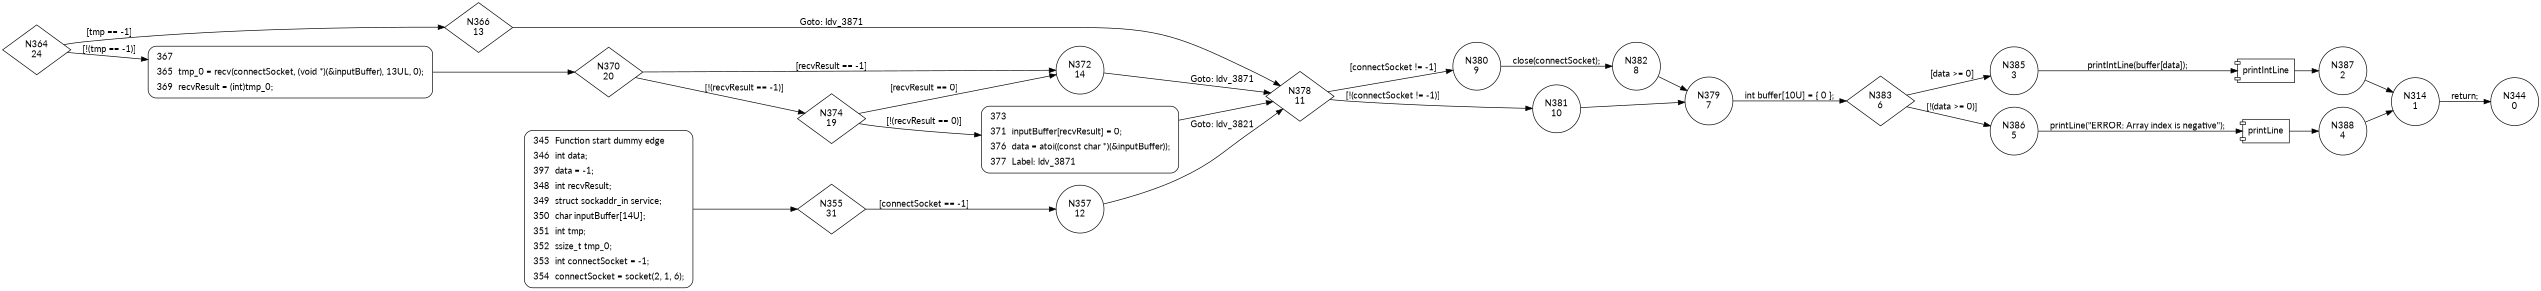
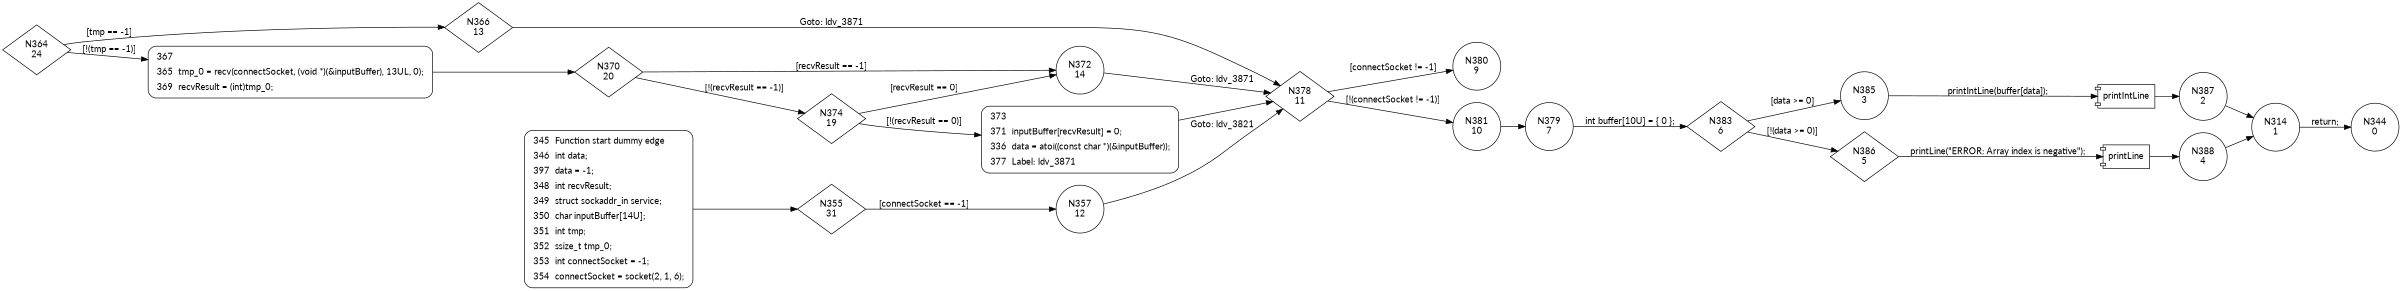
node "N382 8": removed
node "N386 5": shape circle -> diamond
node "373": text "376" -> "336"
